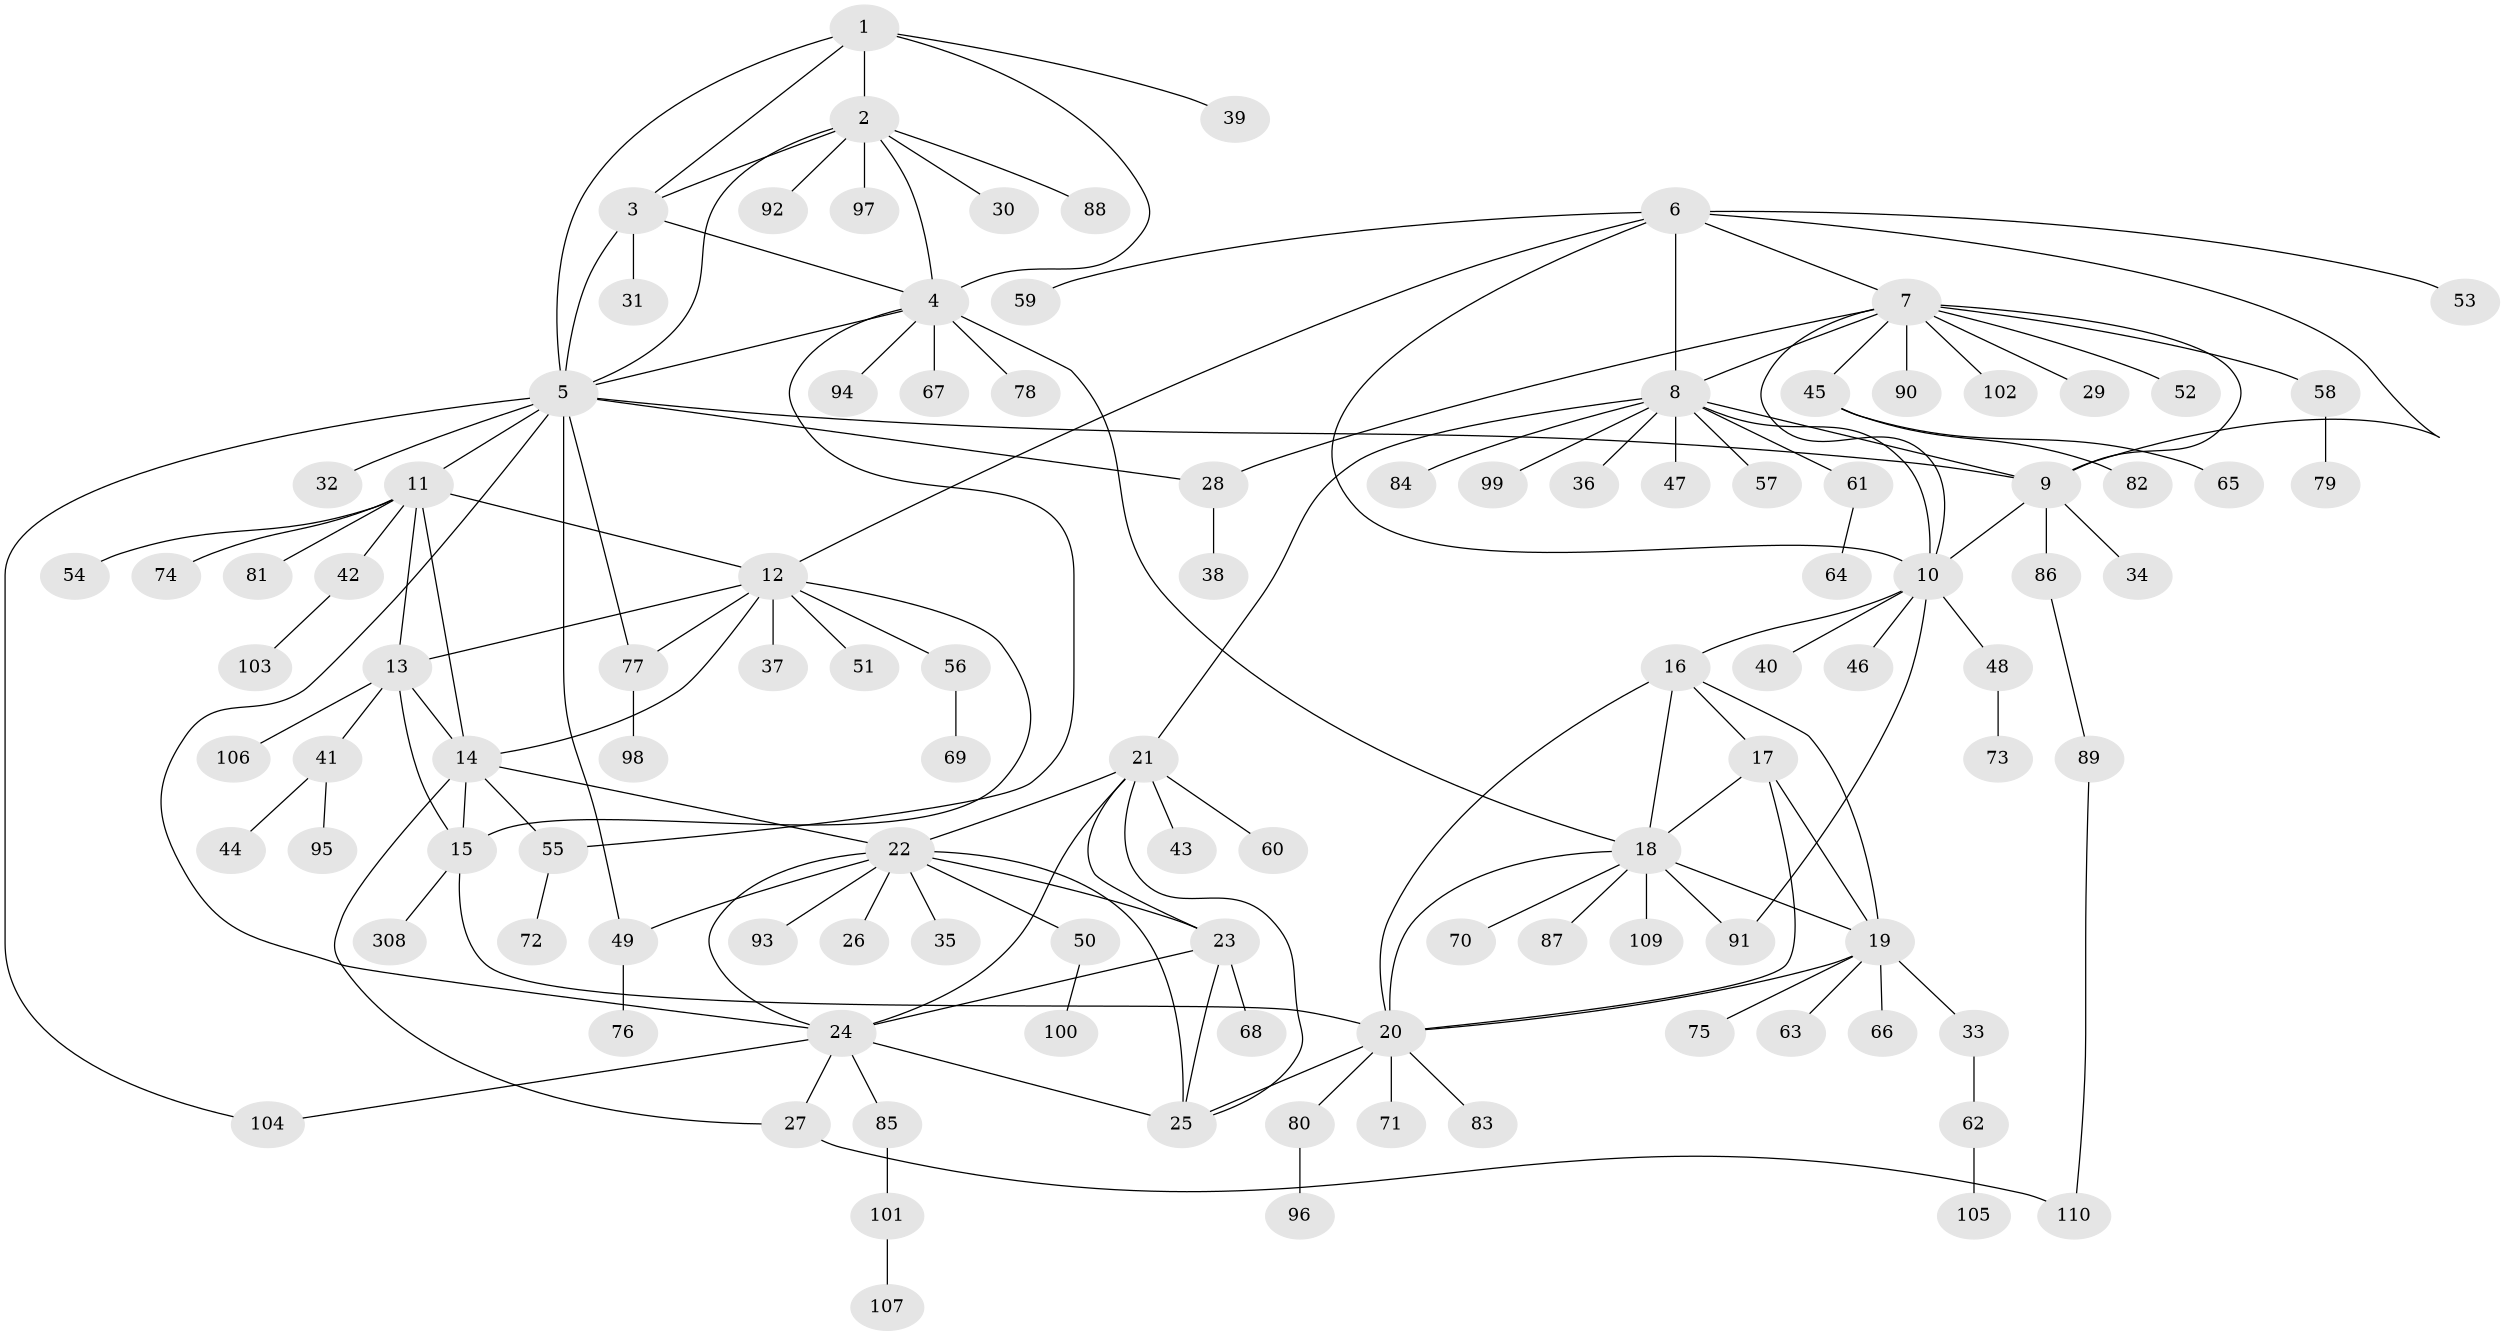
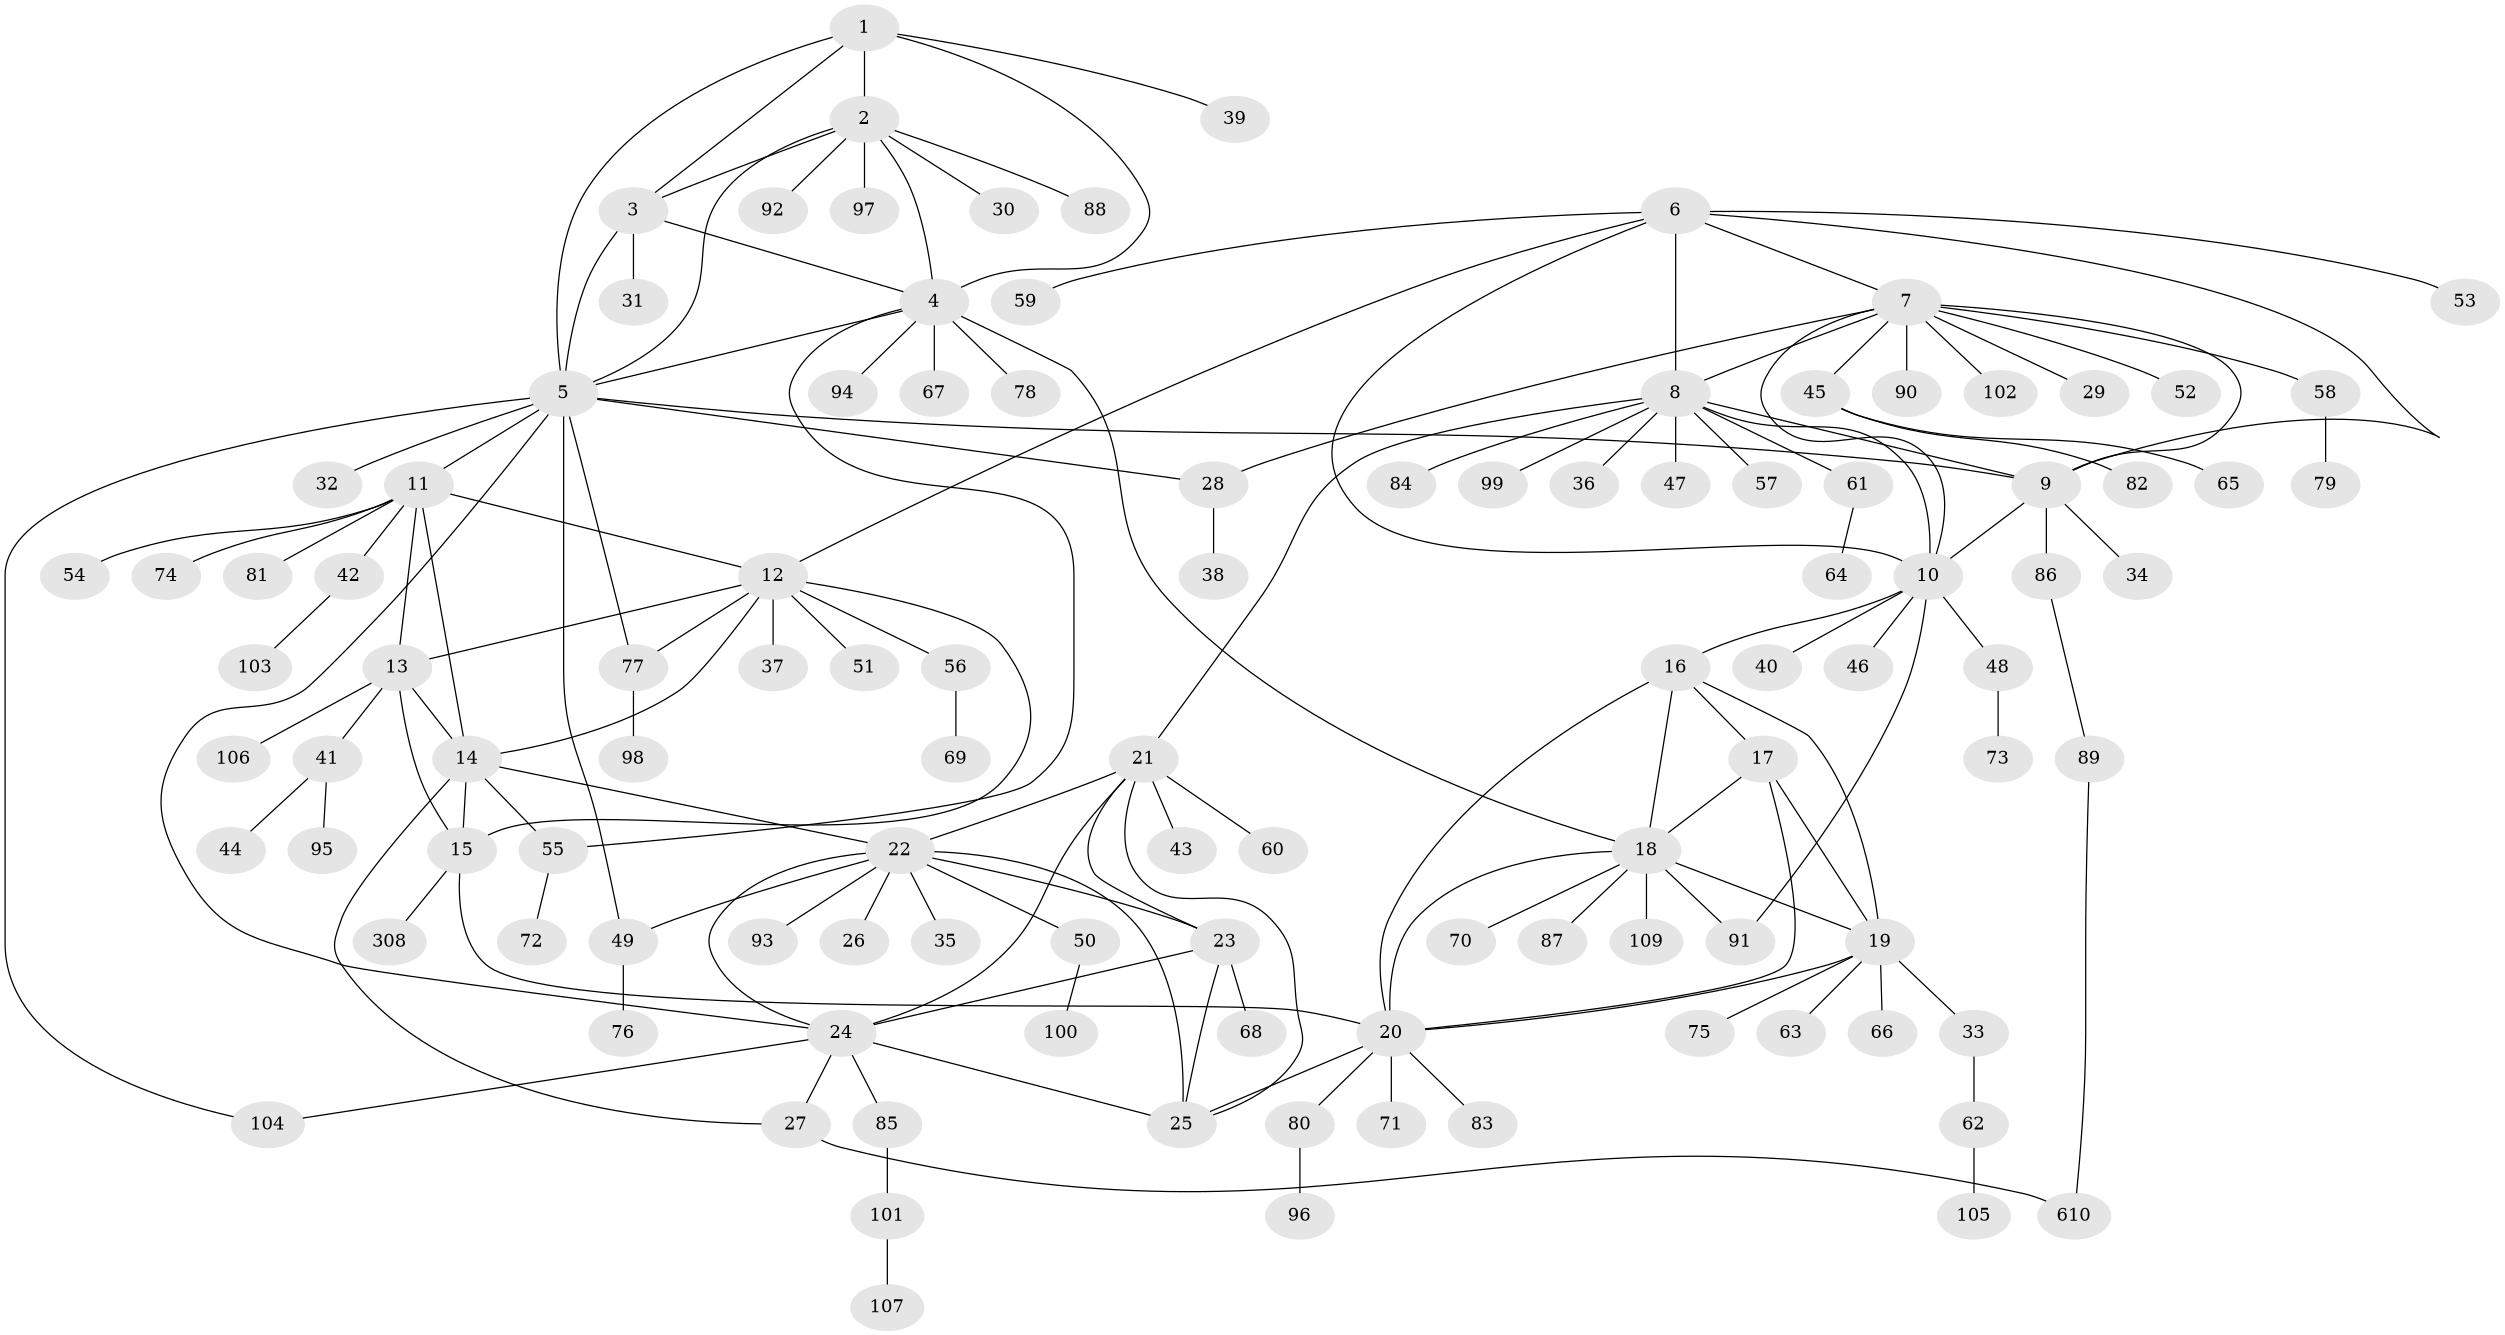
node "110": label "110" -> "610"
